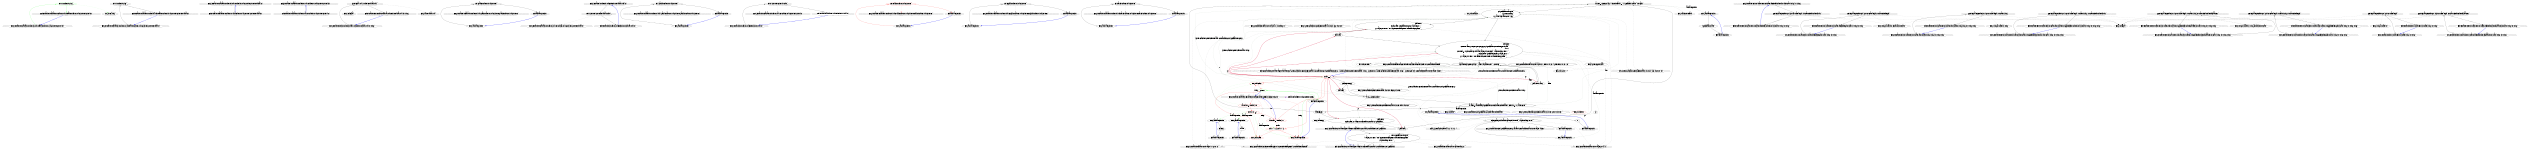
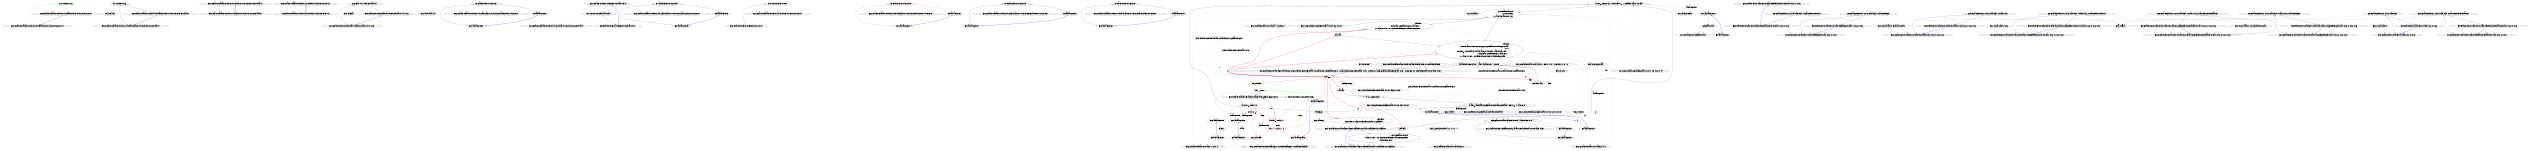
node "Exit Humanizer.NumberToWordsExtension.ToWords(int)": removed
node "Entry CommandLine.Core.Specification.IsValue()": added
